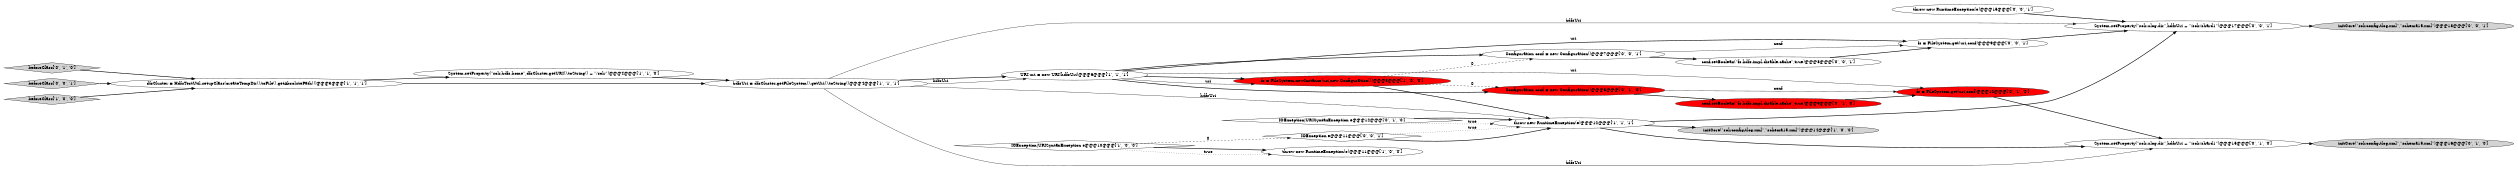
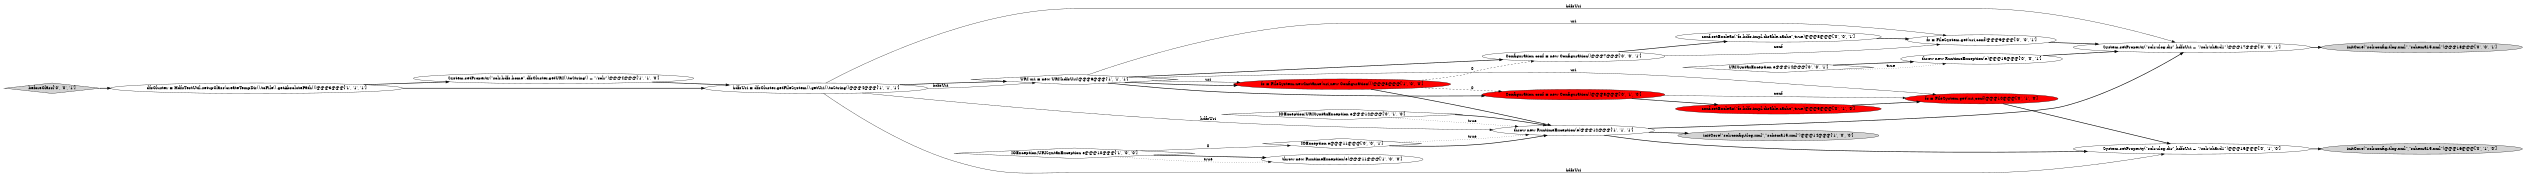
edge "URI uri = new URI(hdfsUri)@@@6@@@['1', '1', '1']" -> "fs = FileSystem.get(uri,conf)@@@9@@@['0', '0', '1']": style bold -> solid
node "URISyntaxException e@@@14@@@['0', '0', '1']": added
node "beforeClass['0', '1', '0']": removed
node "URI uri = new URI(hdfsUri)@@@6@@@['1', '1', '1']": shape ellipse -> diamond
node "beforeClass['1', '0', '0']": removed
edge "IOException|URISyntaxException e@@@10@@@['1', '0', '0']" -> "IOException e@@@11@@@['0', '0', '1']": style dashed -> solid
